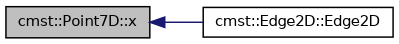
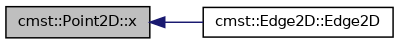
node "cmst::Point7D::x": label "cmst::Point7D::x" -> "cmst::Point2D::x"
